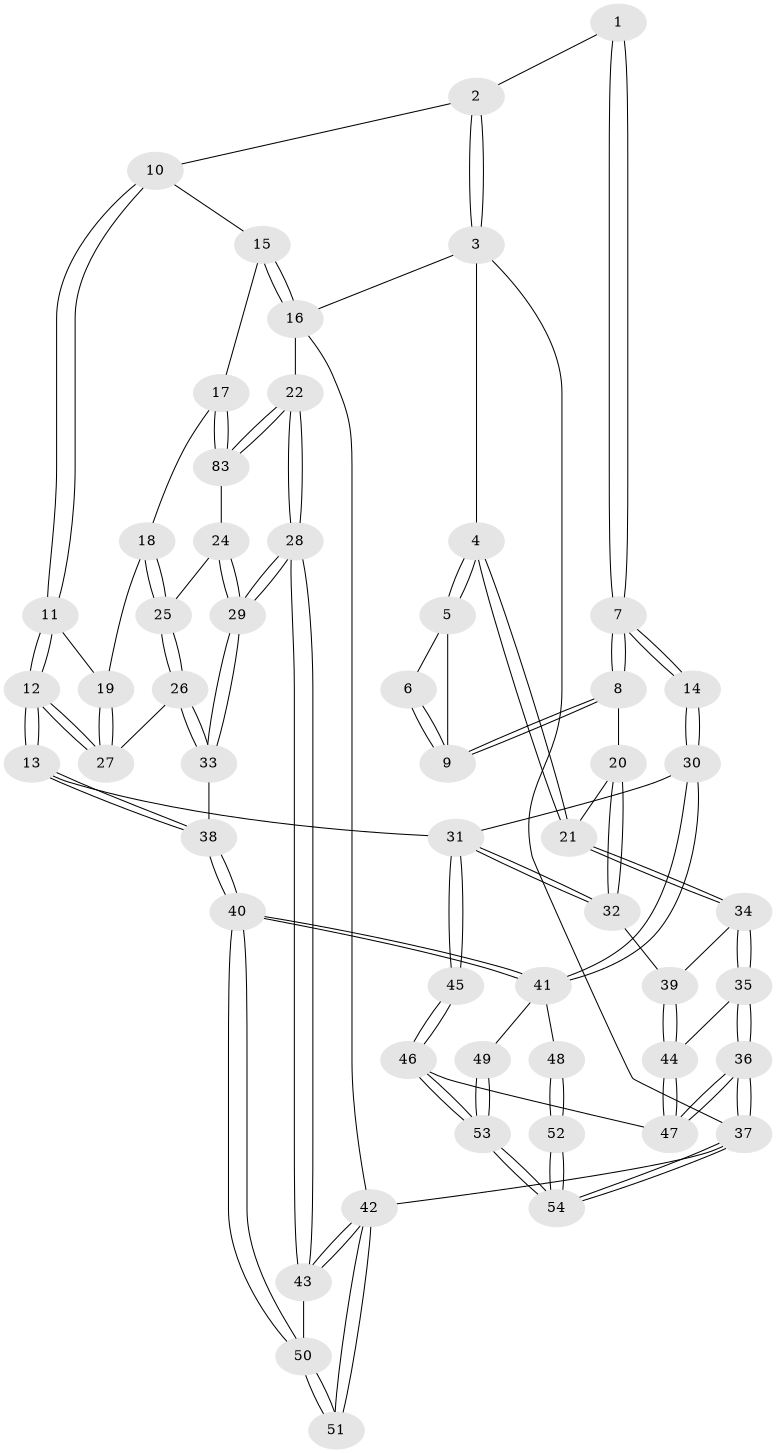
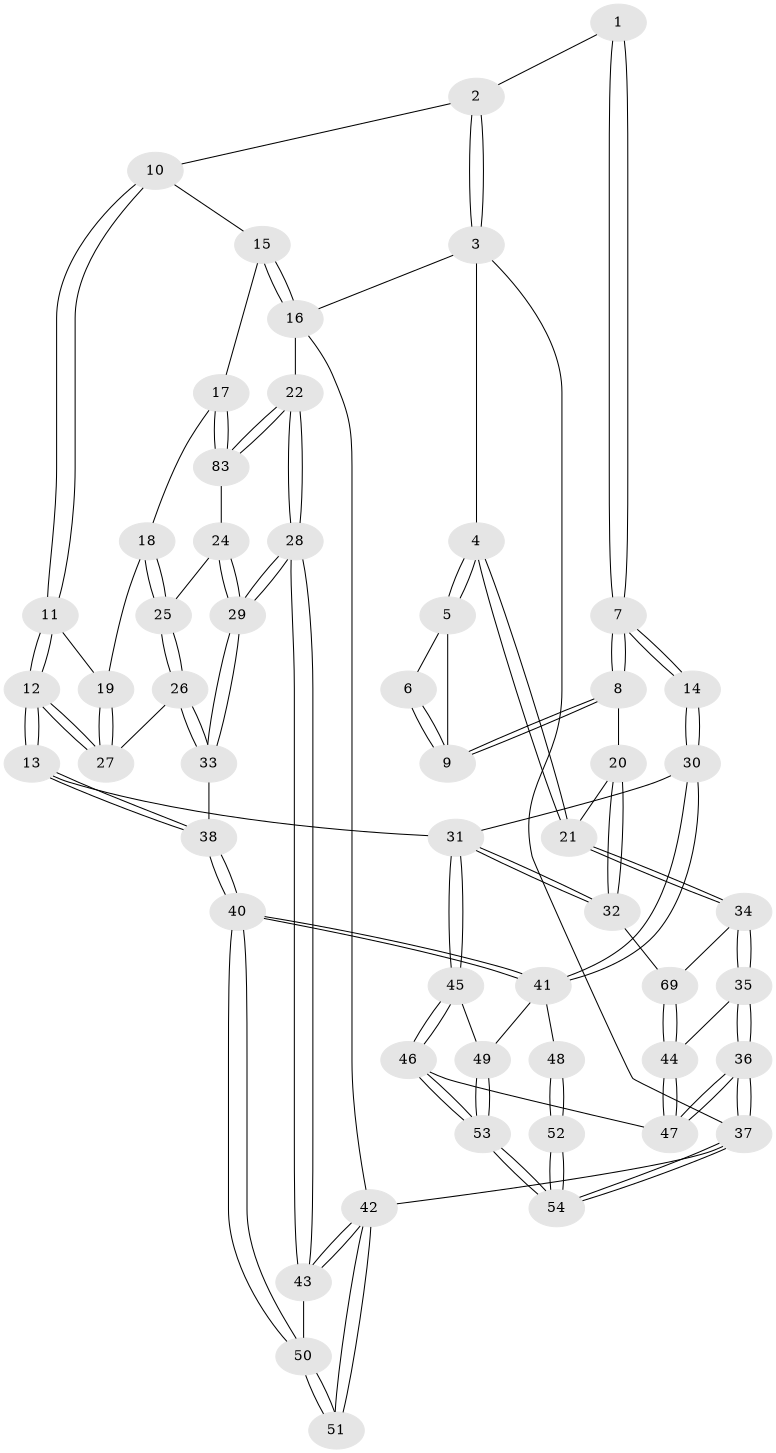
node "39": label "39" -> "69"
edge "45" -- "49": added
